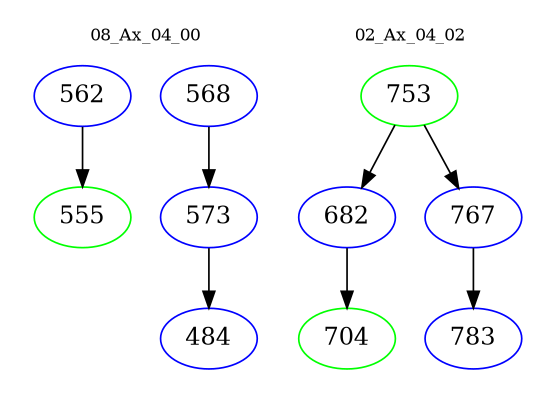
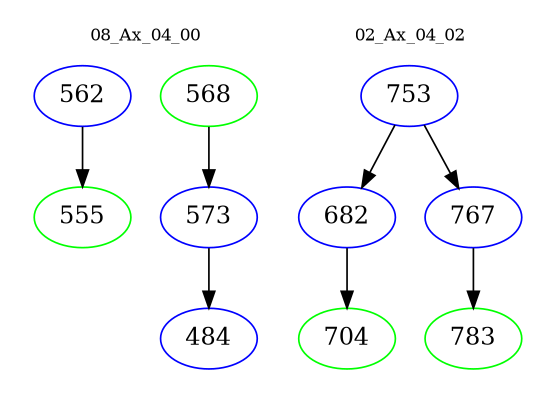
node "568": color blue -> green
node "753": color green -> blue
node "783": color blue -> green
